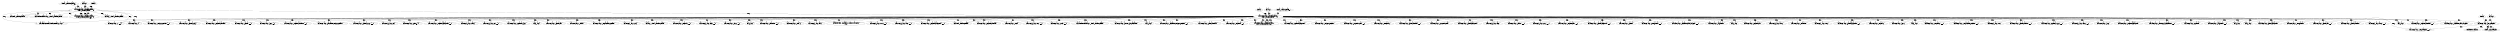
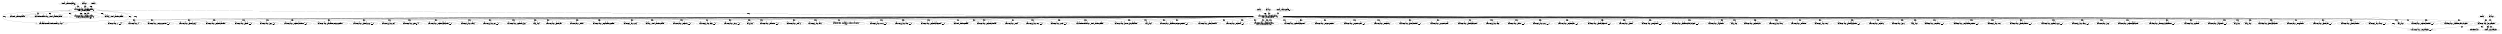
node "(MethodReturn,unknown)": label "(MethodReturn,unknown)" -> "(MethodReturn,int)"
